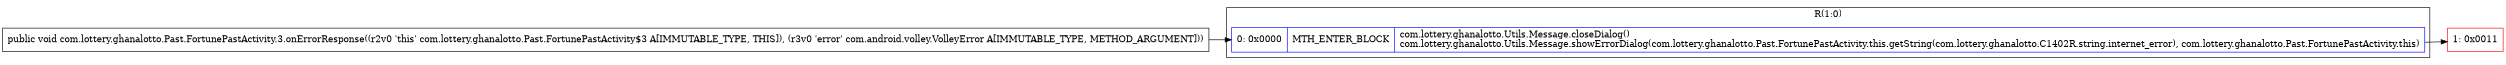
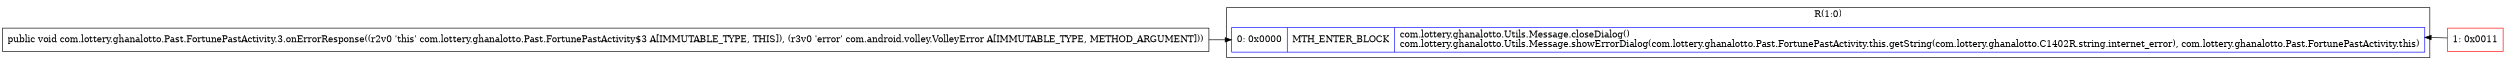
edge "0: 0x0000" -> "1: 0x0011": reversed
